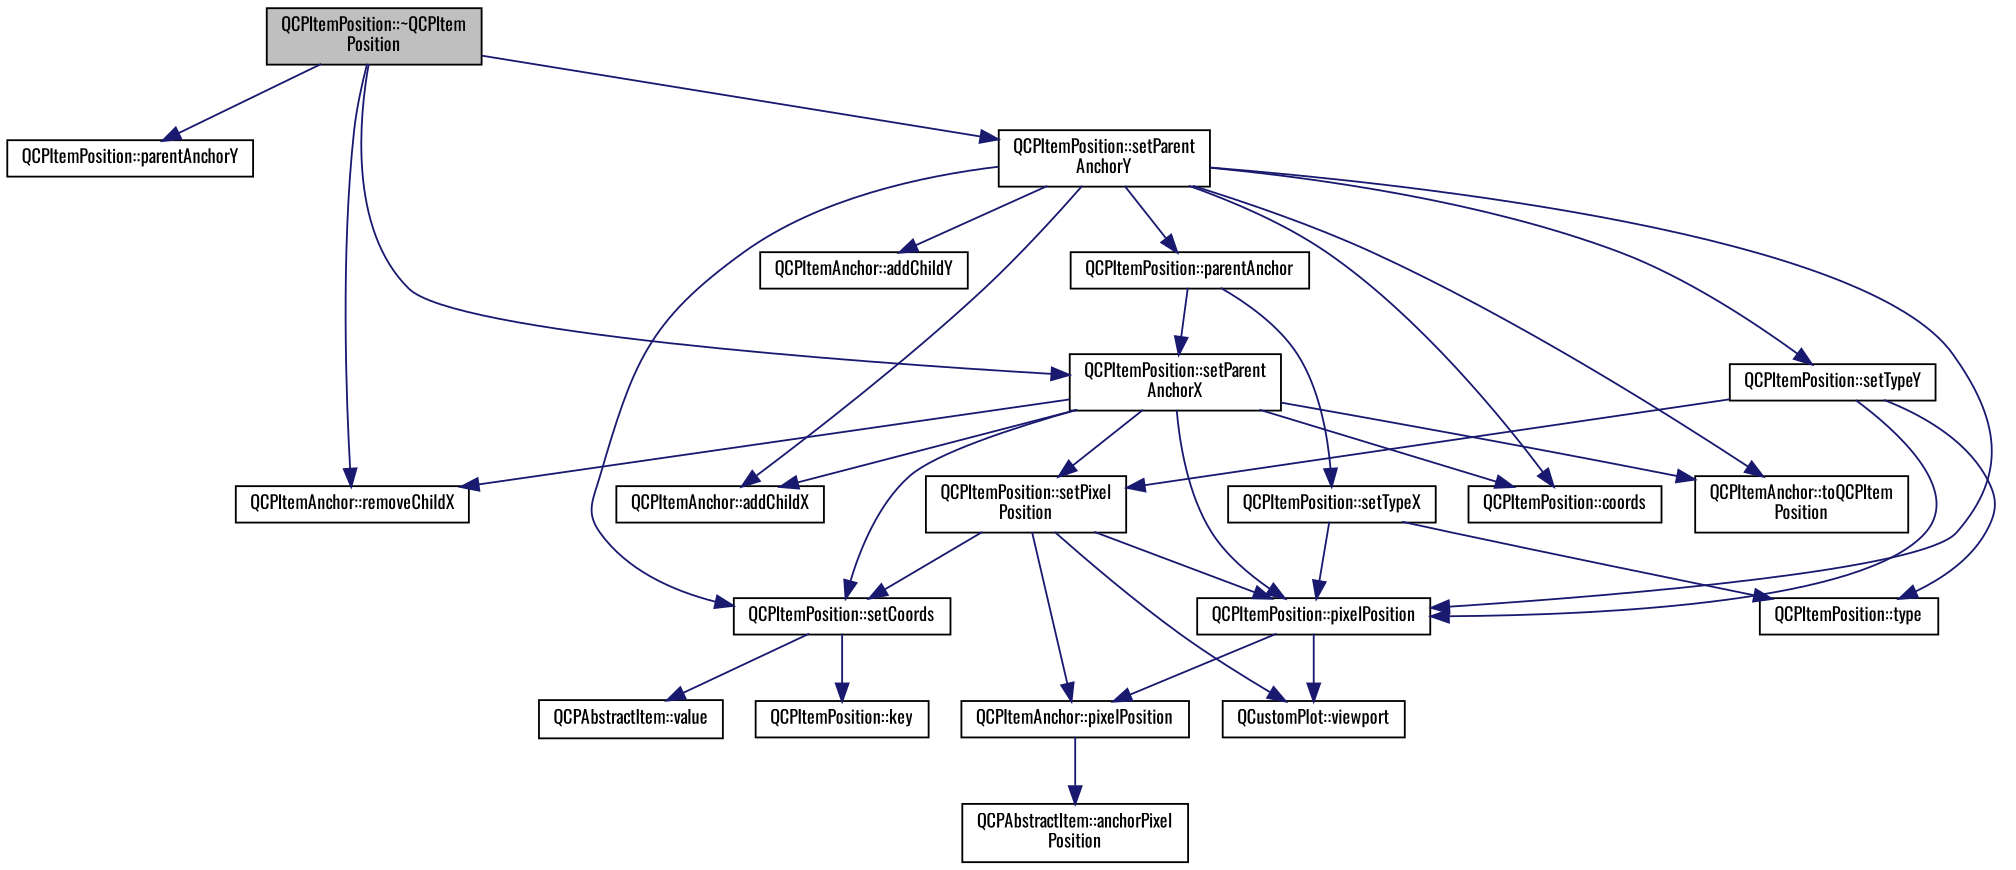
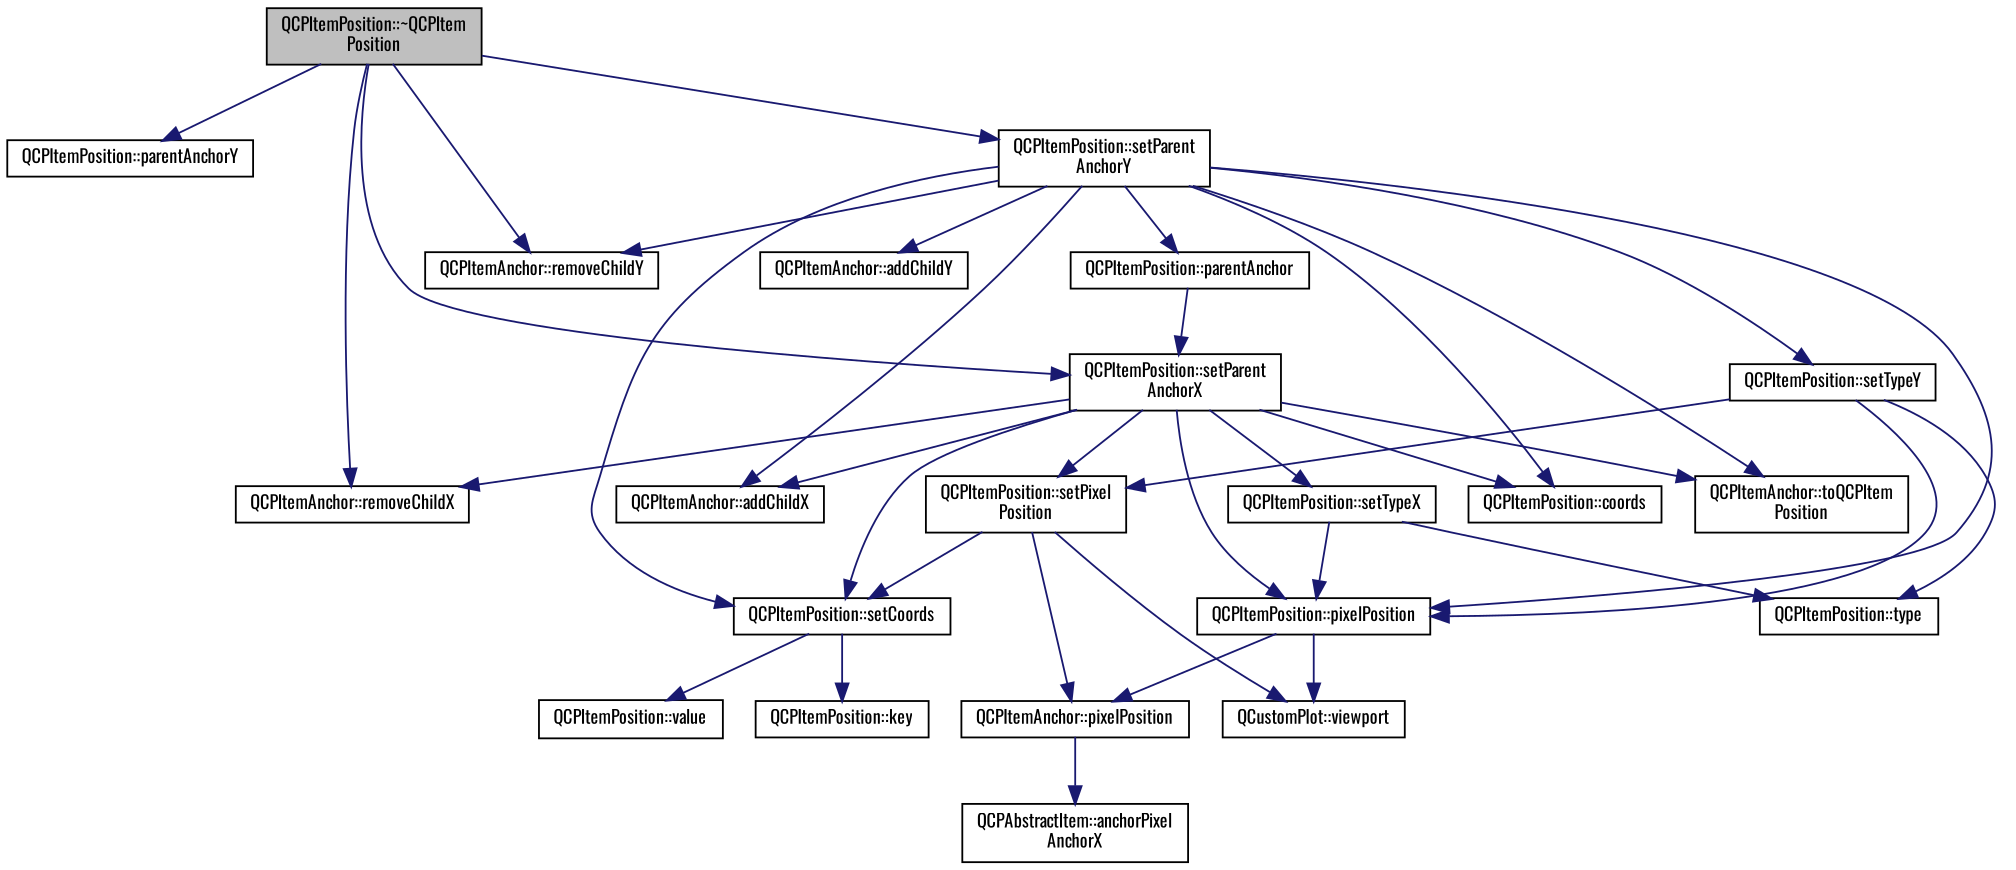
node "QCPItemAnchor::removeChildY": added
edge "QCPItemPosition::parentAnchor" -> "QCPItemPosition::setTypeX": now "QCPItemPosition::setParent AnchorX" -> "QCPItemPosition::setTypeX"
edge "QCPItemPosition::setPixel Position" -> "QCPItemPosition::pixelPosition": removed
node "QCPAbstractItem::value": label "QCPAbstractItem::value" -> "QCPItemPosition::value"
node "QCPAbstractItem::anchorPixel Position": label "QCPAbstractItem::anchorPixel Position" -> "QCPAbstractItem::anchorPixel AnchorX"
